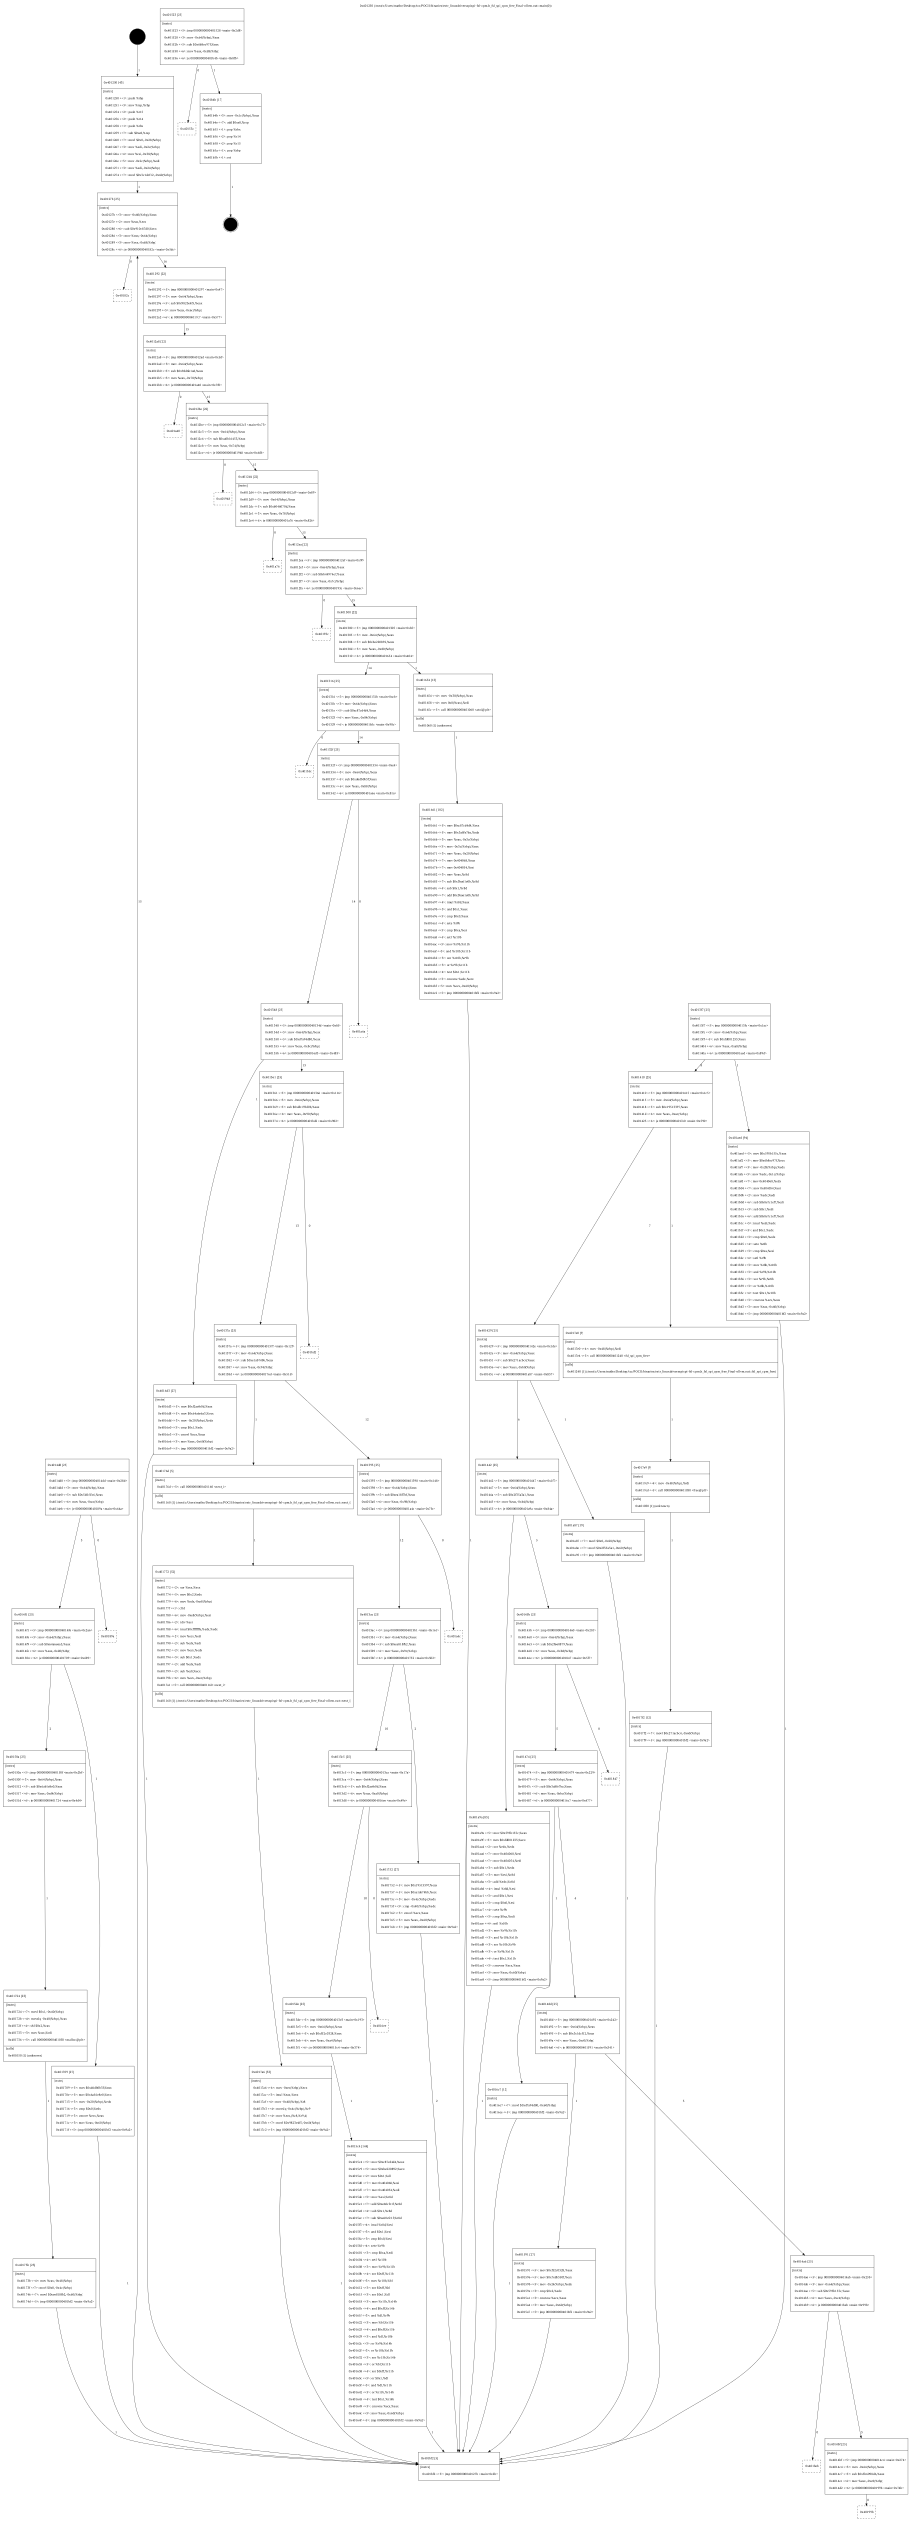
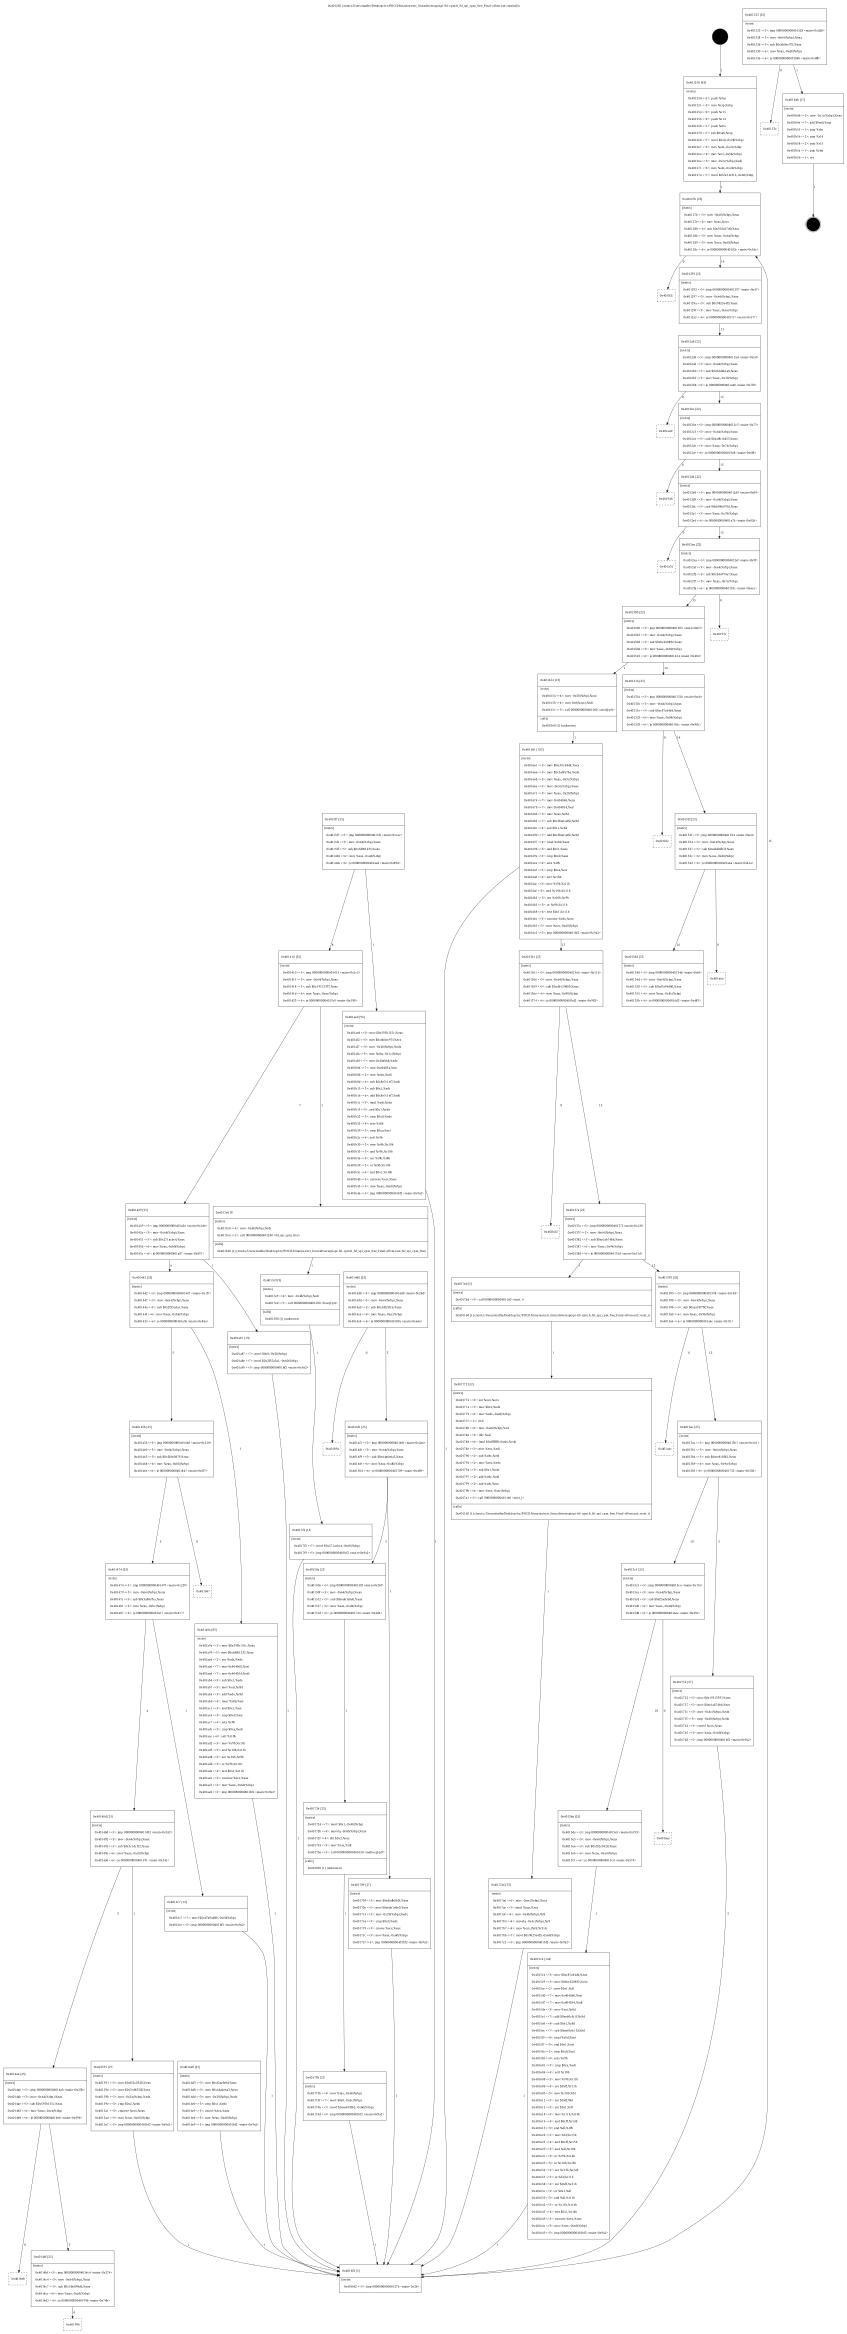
edge "0x401348 [25]" -> "0x401361 [25]": now "0x401661 [102]" -> "0x401361 [25]"
edge "0x401348 [25]" -> "0x4016d3 [27]": removed, label "1"
